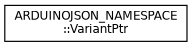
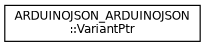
node "ARDUINOJSON_NAMESPACE ::VariantPtr": label "ARDUINOJSON_NAMESPACE ::VariantPtr" -> "ARDUINOJSON_ARDUINOJSON ::VariantPtr"
